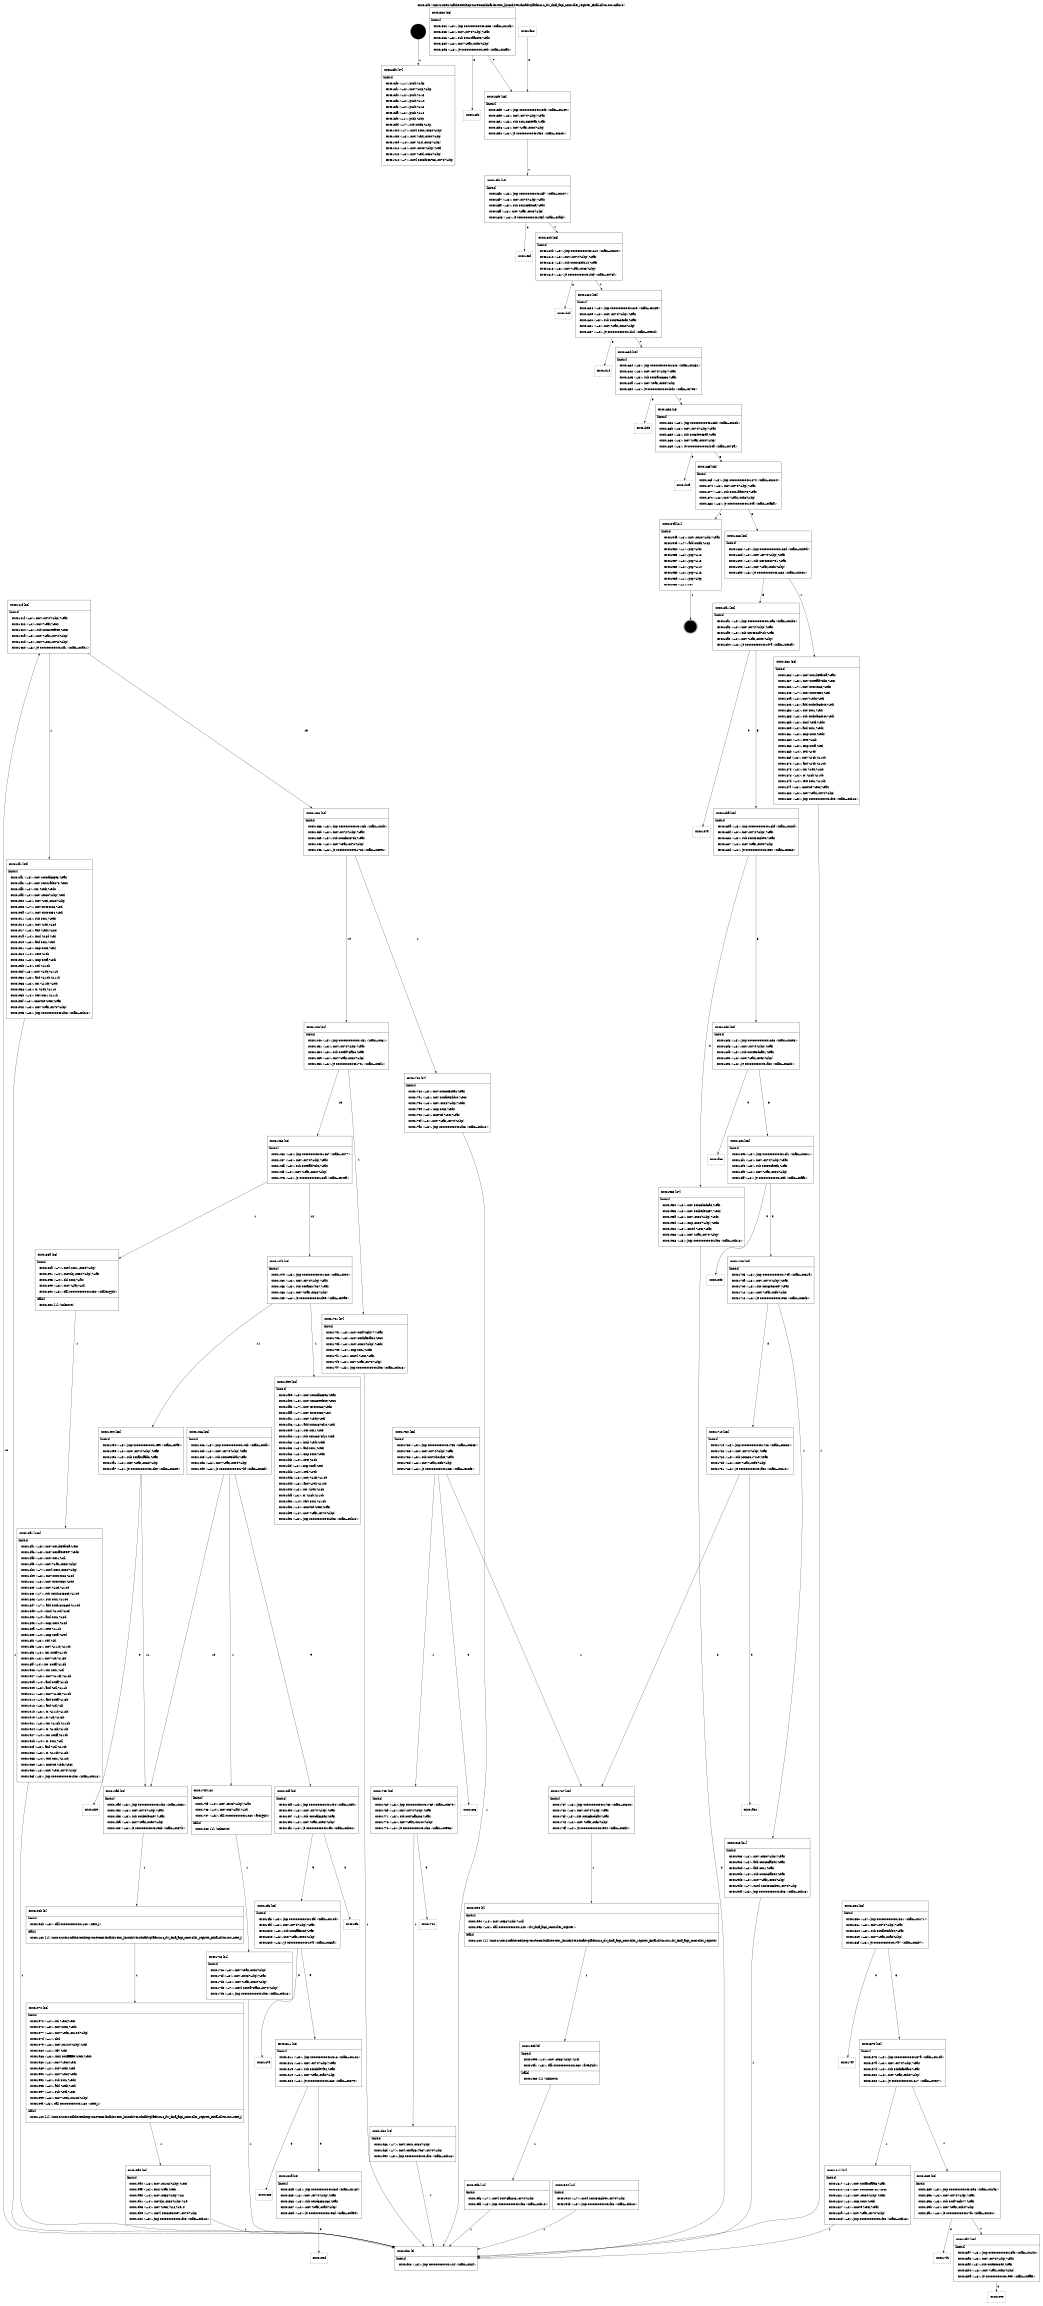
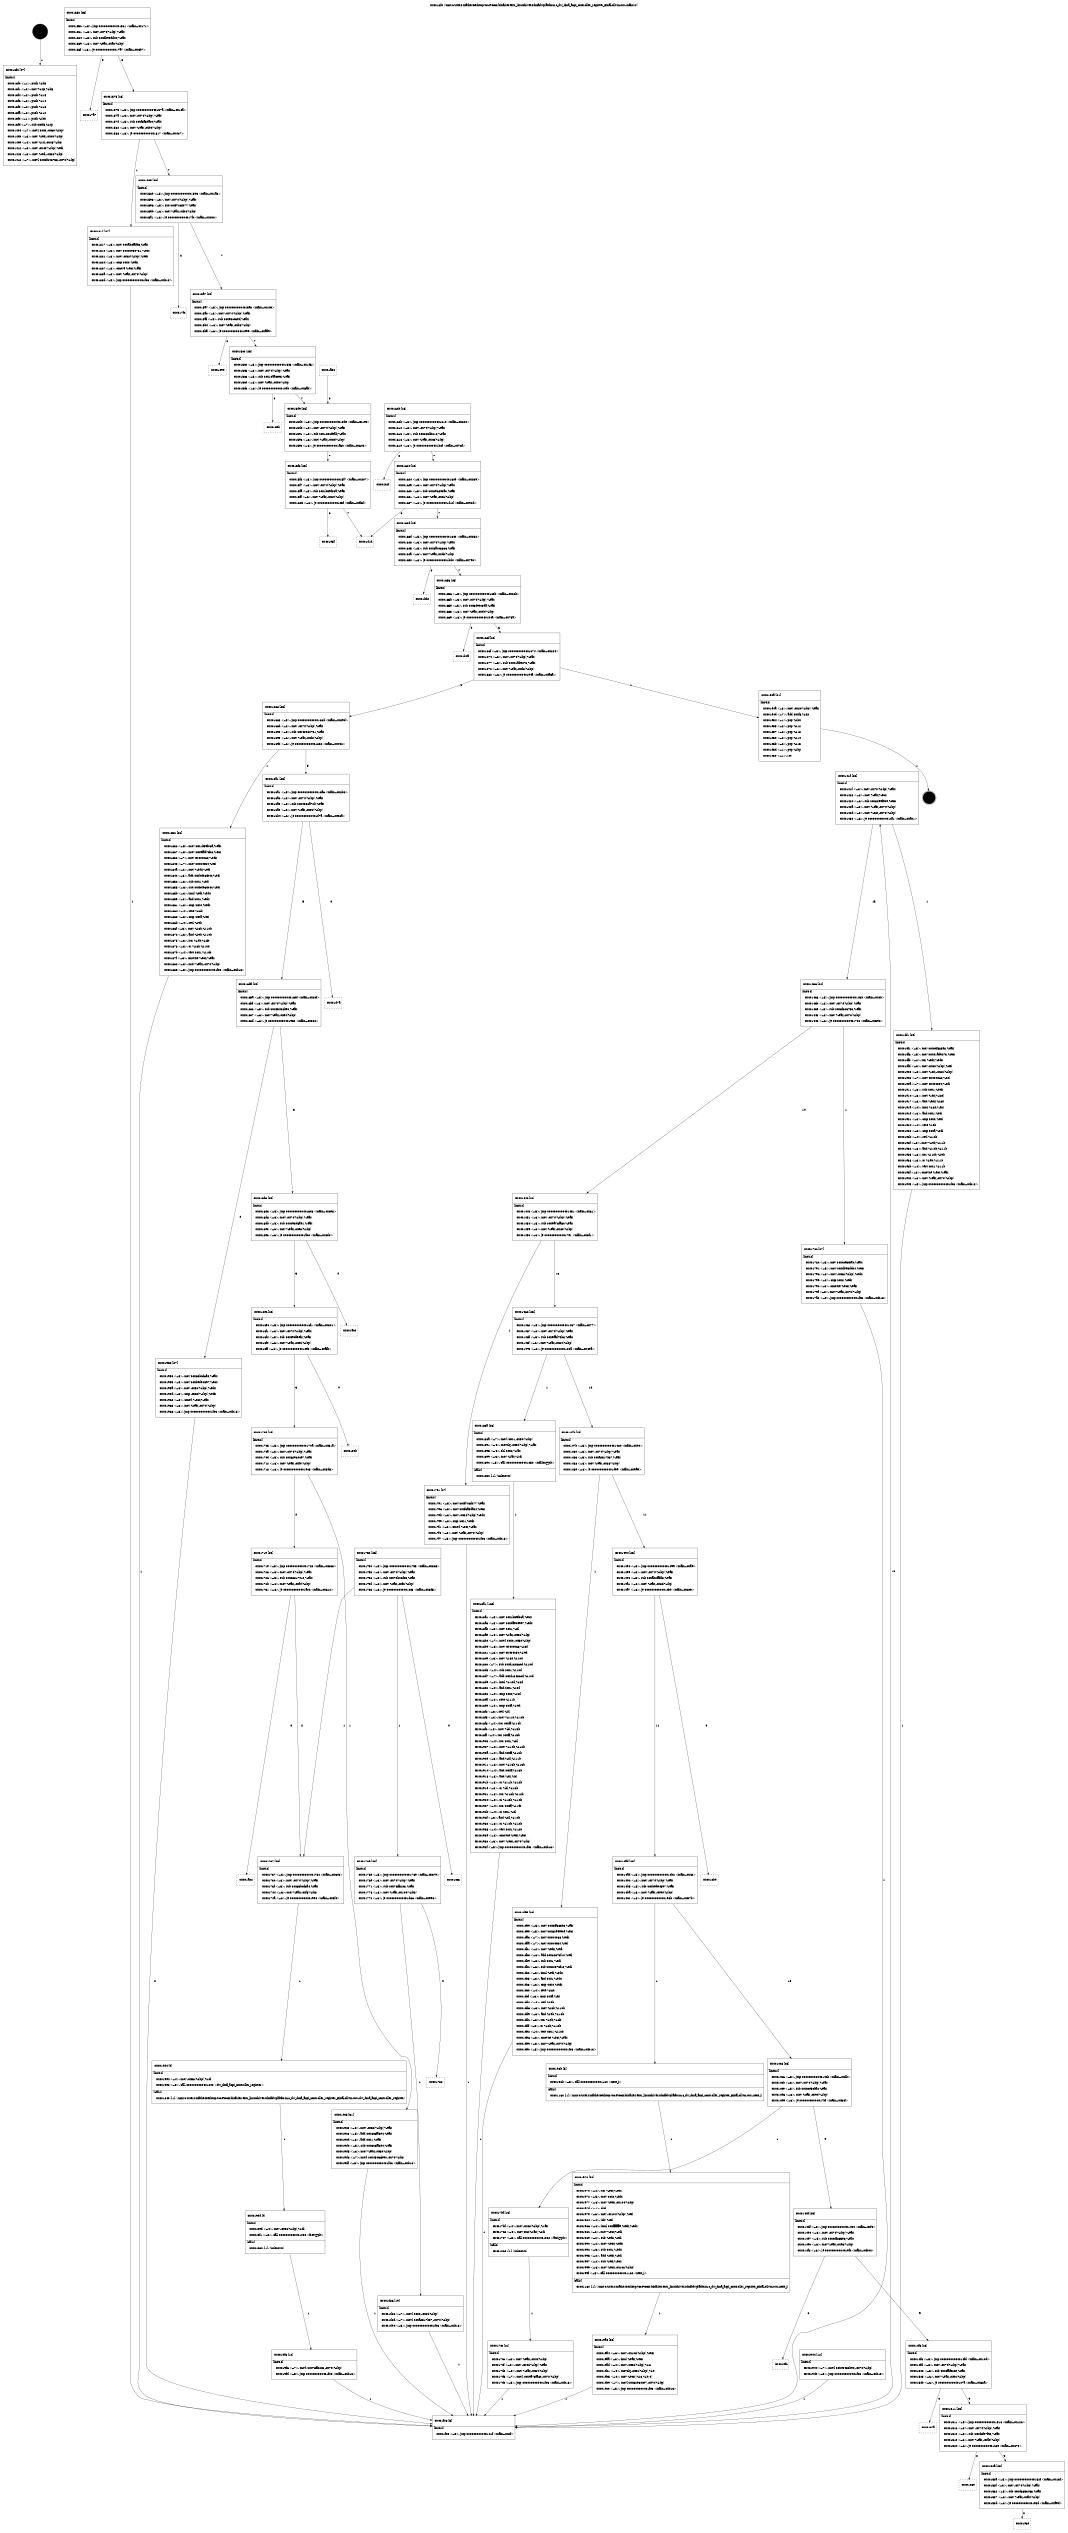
edge "0x4015f2 [25]" -> "0x40160b [25]": now "0x4015f2 [25]" -> "0x401d1d"
edge "0x4015a7 [25]" -> "0x4015c0 [25]": added, label "7"
edge "0x4014c6 [25]" -> "0x4014ad [25]": reversed
edge "0x401d99 [88]" -> "0x401f03 [5]": added, label "1"
